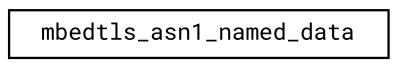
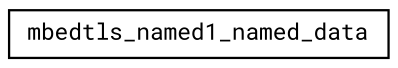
node "mbedtls_asn1_named_data": label "mbedtls_asn1_named_data" -> "mbedtls_named1_named_data"
